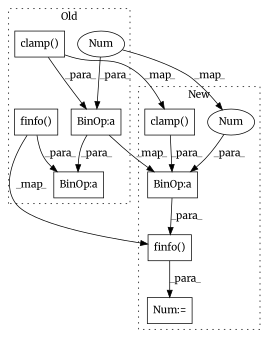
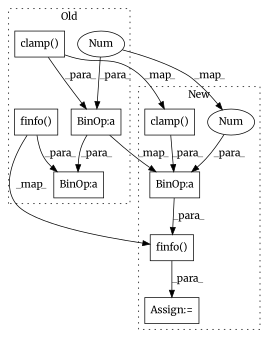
node "Num:=": label "Num:=" -> "Assign:="
